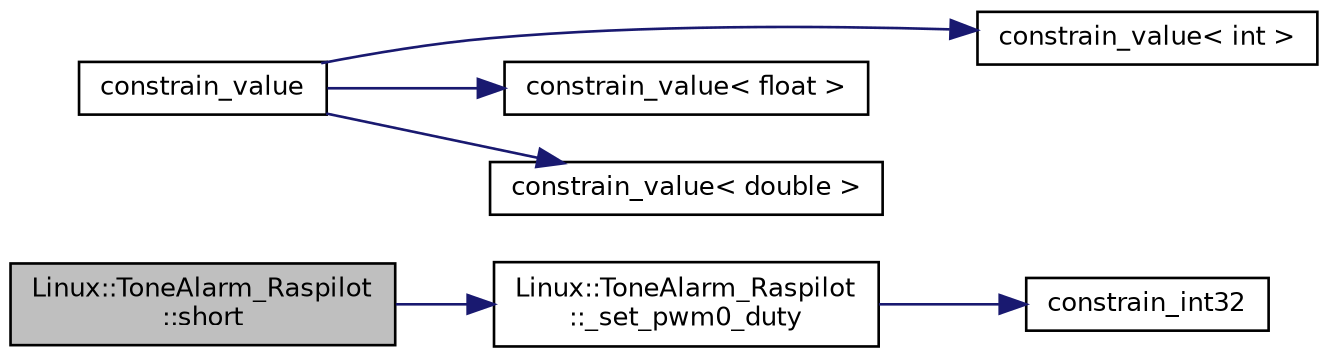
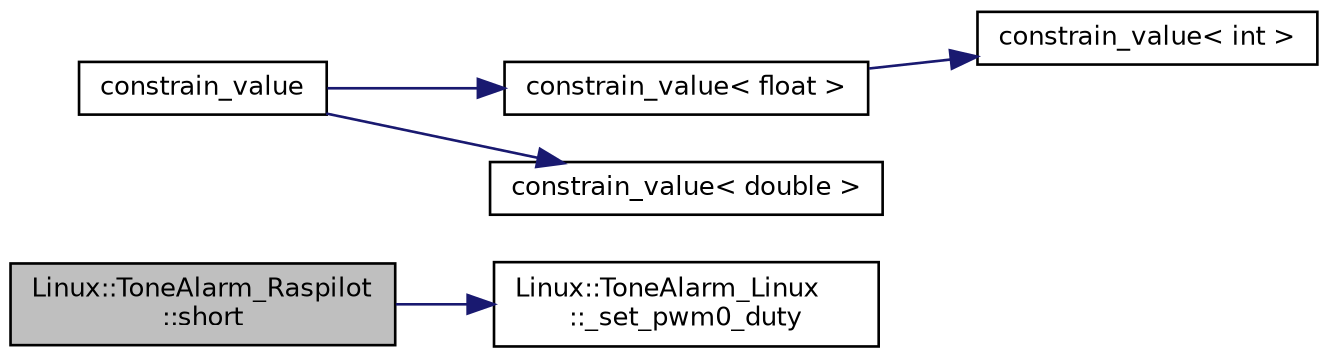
edge "constrain_value" -> "constrain_value< int >": now "constrain_value< float >" -> "constrain_value< int >"
node "Linux::ToneAlarm_Raspilot ::_set_pwm0_duty": label "Linux::ToneAlarm_Raspilot ::_set_pwm0_duty" -> "Linux::ToneAlarm_Linux ::_set_pwm0_duty"
node "constrain_int32": removed
